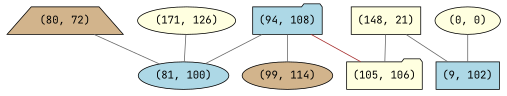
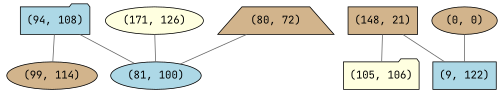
node "(148, 21)": fillcolor lightyellow -> tan
node "(0, 0)": fillcolor lightyellow -> tan
edge "(94, 108)" -- "(105, 106)": removed
node "(9, 102)": label "(9, 102)" -> "(9, 122)"
